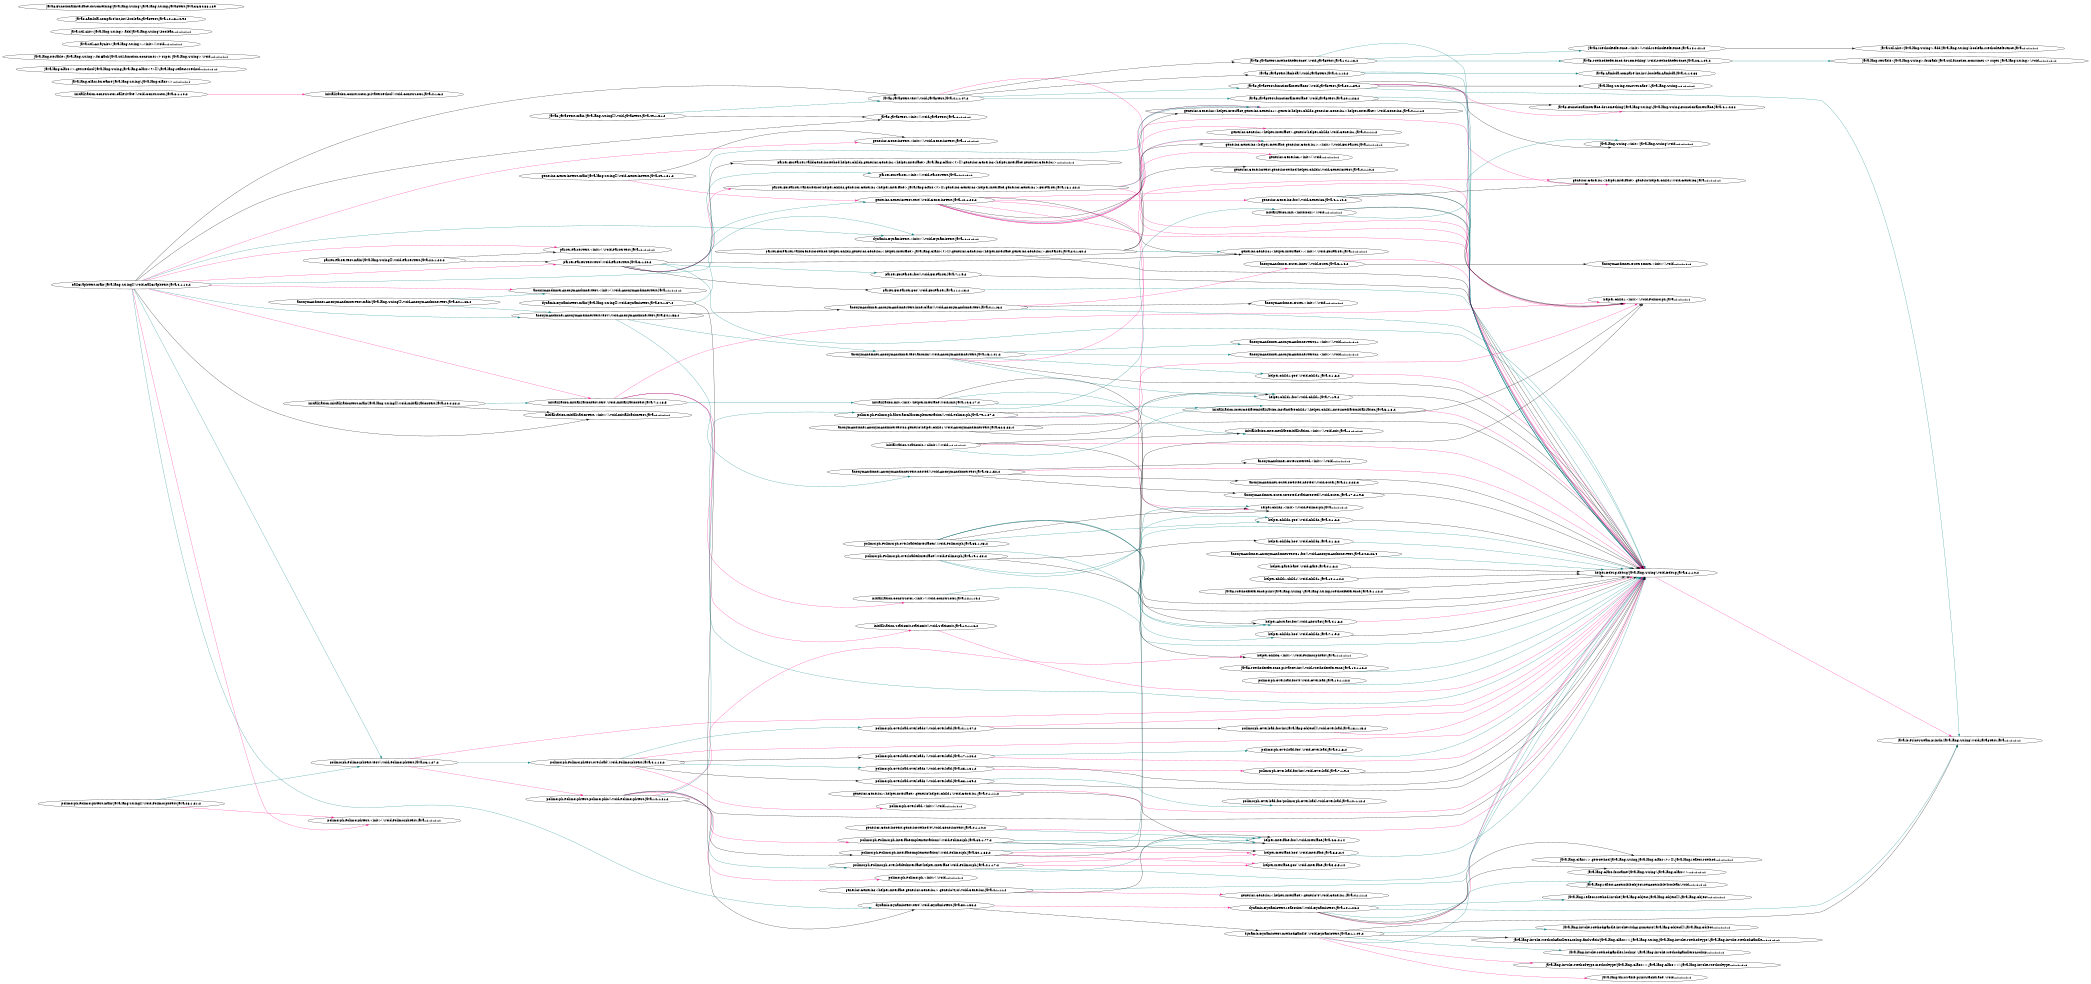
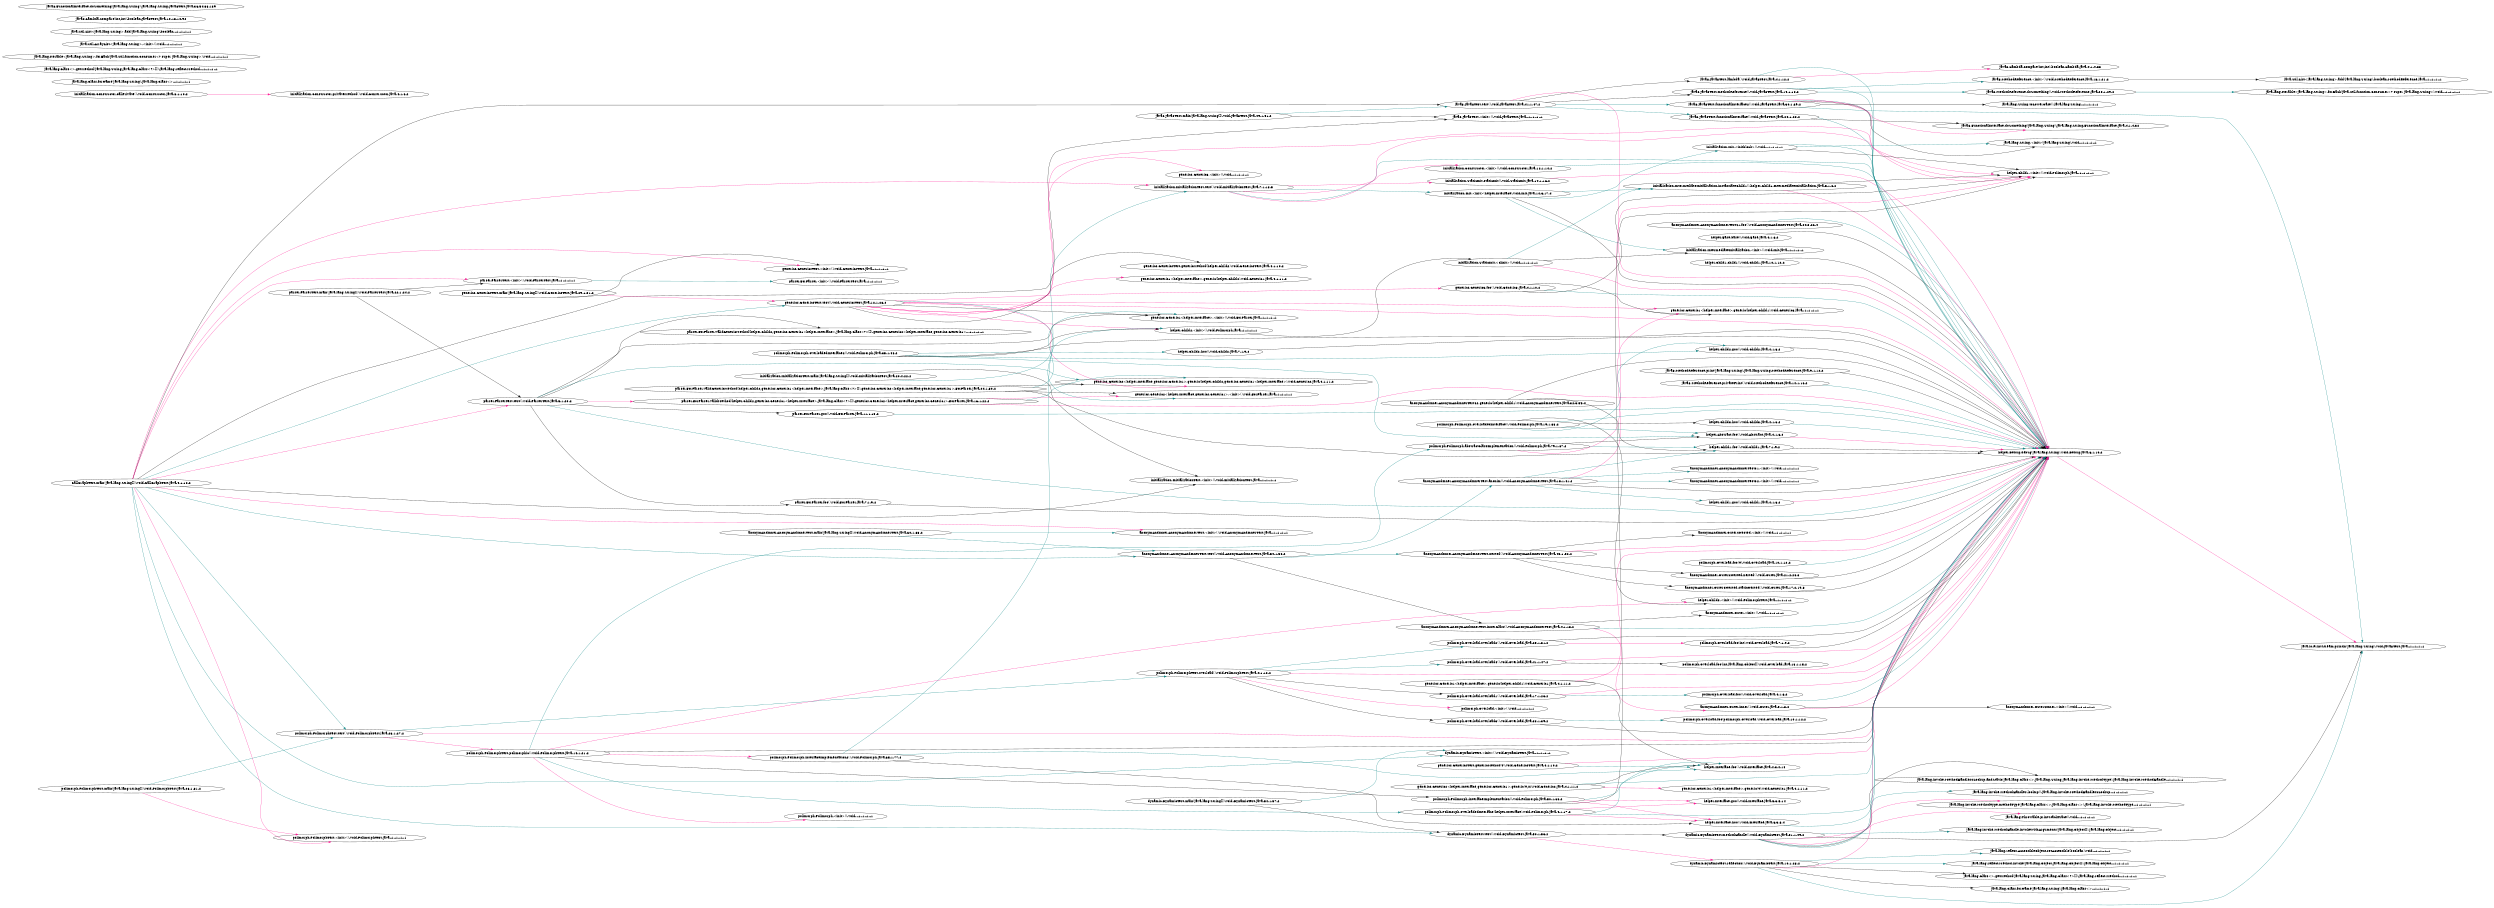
edge "java8.Java8Test.lambda():void:Java8Test.java:4:1:12:2" -> "java8.Lambda.compare(int;int):boolean:Lambda.java:4:1:4:33": color teal -> deeppink
edge "parser.ParserTest.test():void:ParserTest.java:5:1:20:2" -> "parser.ForParser.<init>():void:ParserTest.java:-1:-1:-1:-1": now "parser.ParserTest.<init>():void:ParserTest.java:-1:-1:-1:-1" -> "parser.ForParser.<init>():void:ParserTest.java:-1:-1:-1:-1"
edge "parser.ParserTest.test():void:ParserTest.java:5:1:20:2" -> "parser.ForParser.foo():void:ForParser.java:7:1:9:2": color teal -> black
edge "initialization.StaticInit.<clinit>():void::-1:-1:-1:-1" -> "helper.Child2.<init>():void:Polimorph.java:-1:-1:-1:-1": reversed
